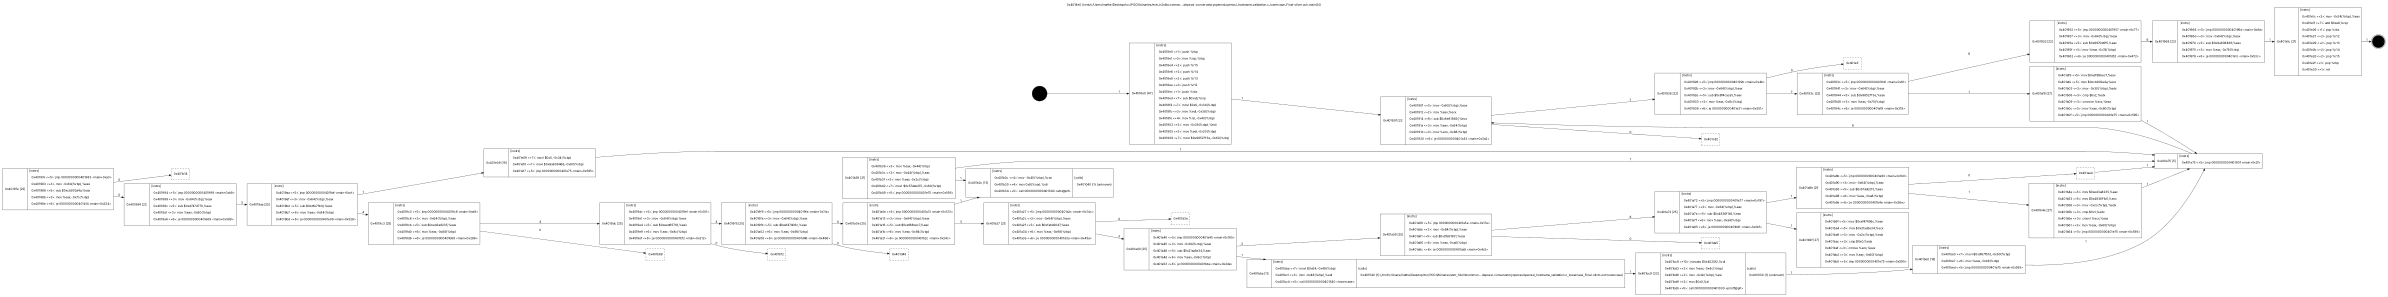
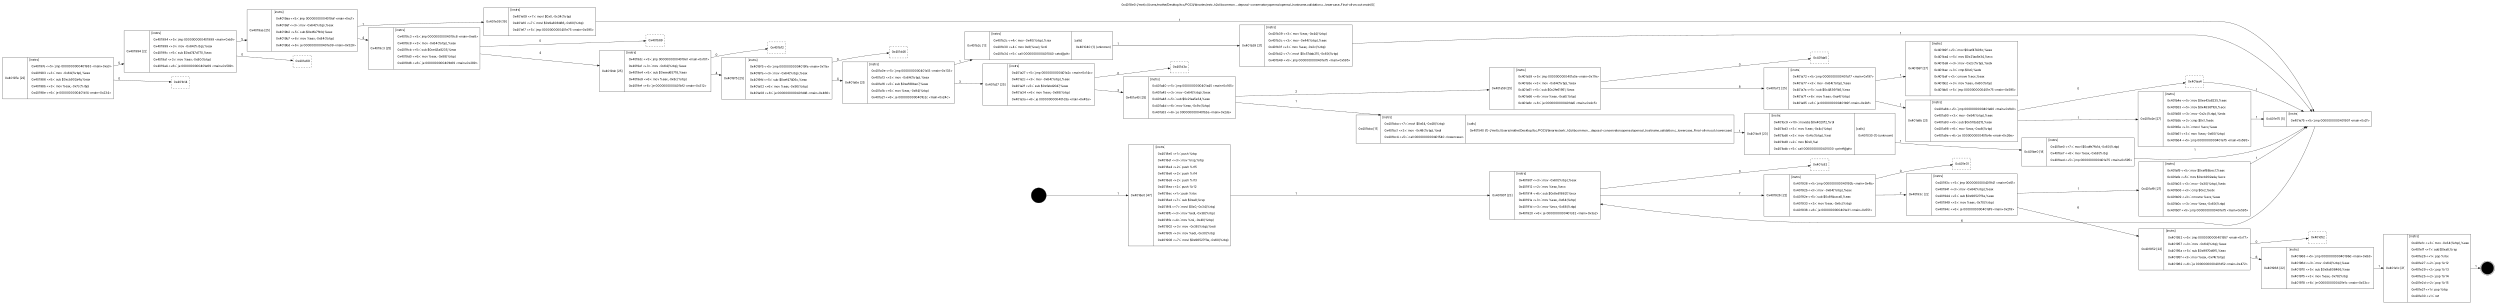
node "0x401e69": added
edge "0x401b39 [21]" -> "0x401b2c [13]": reversed
node "0x401d52": added
